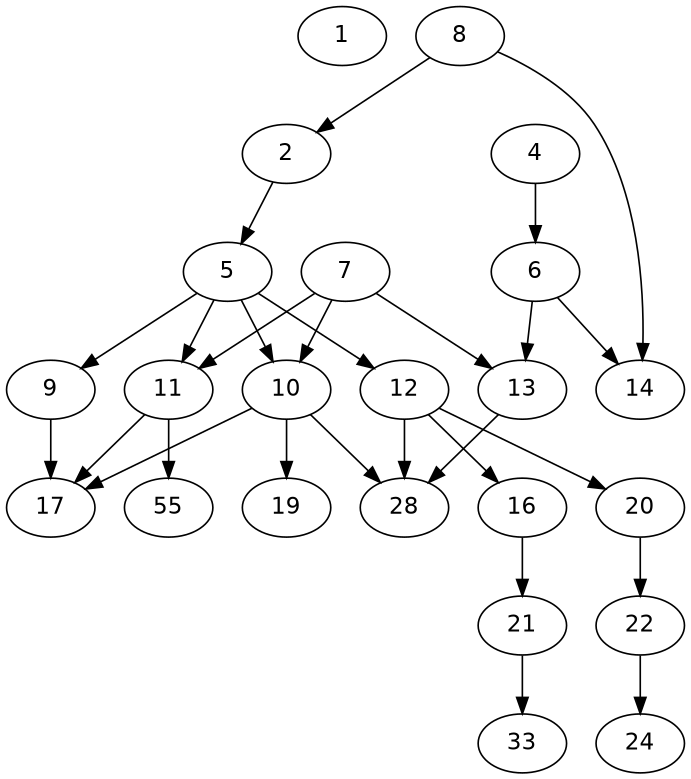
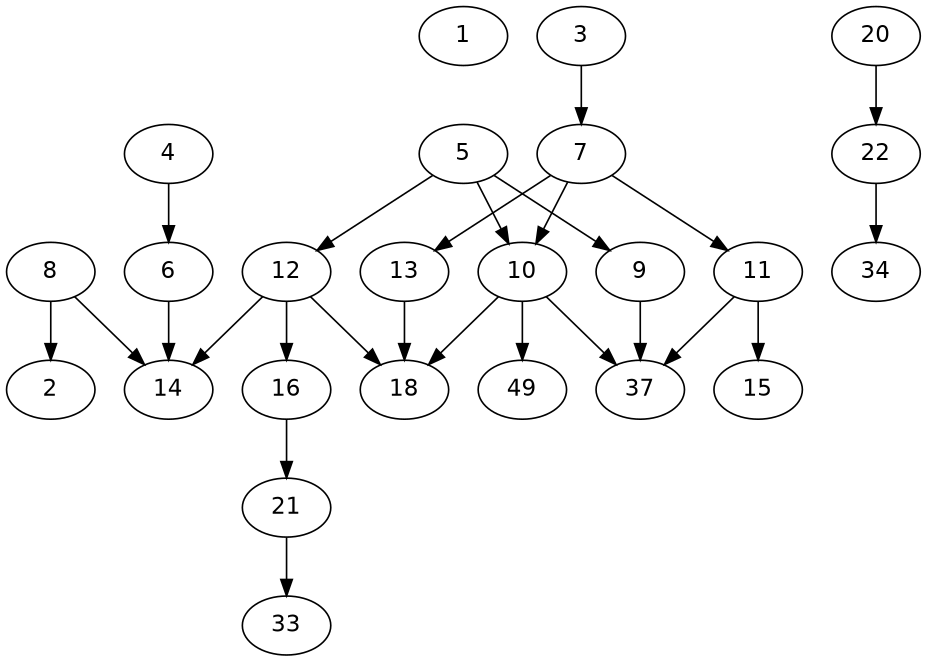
node "3": added
edge "2" -> "5": removed
edge "5" -> "11": removed
edge "6" -> "13": removed
edge "12" -> "20": now "12" -> "14"
node "17": label "17" -> "37"
node "55": label "55" -> "15"
node "19": label "19" -> "49"
node "28": label "28" -> "18"
node "24": label "24" -> "34"
